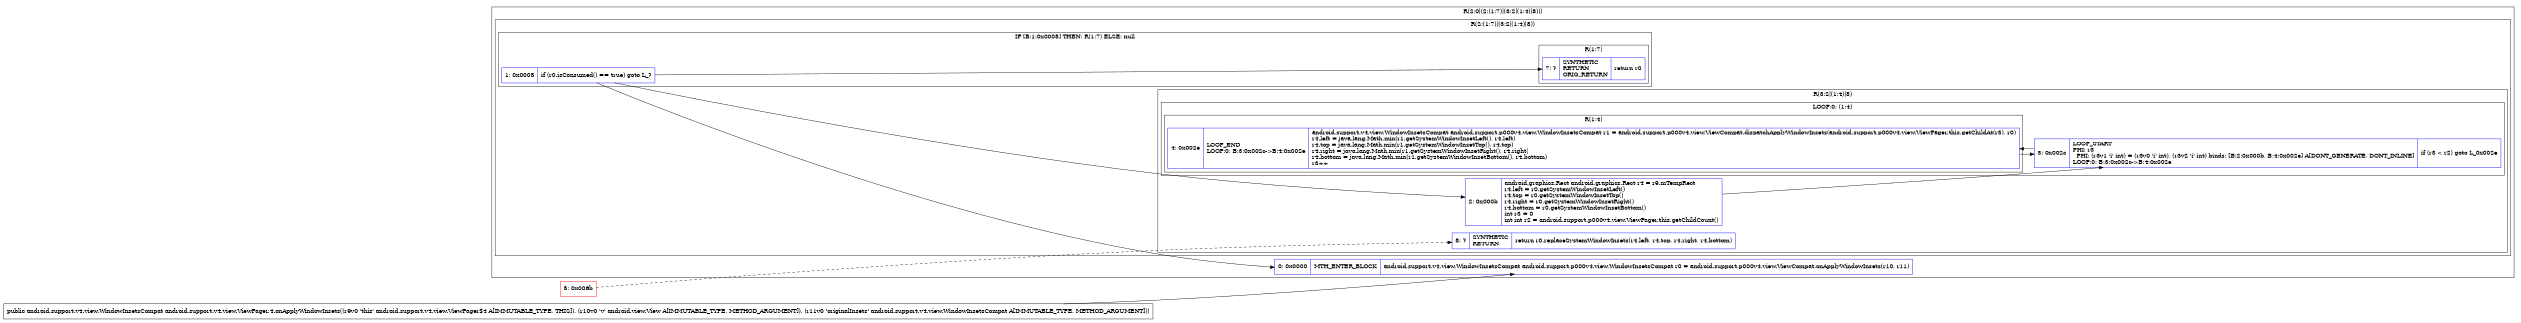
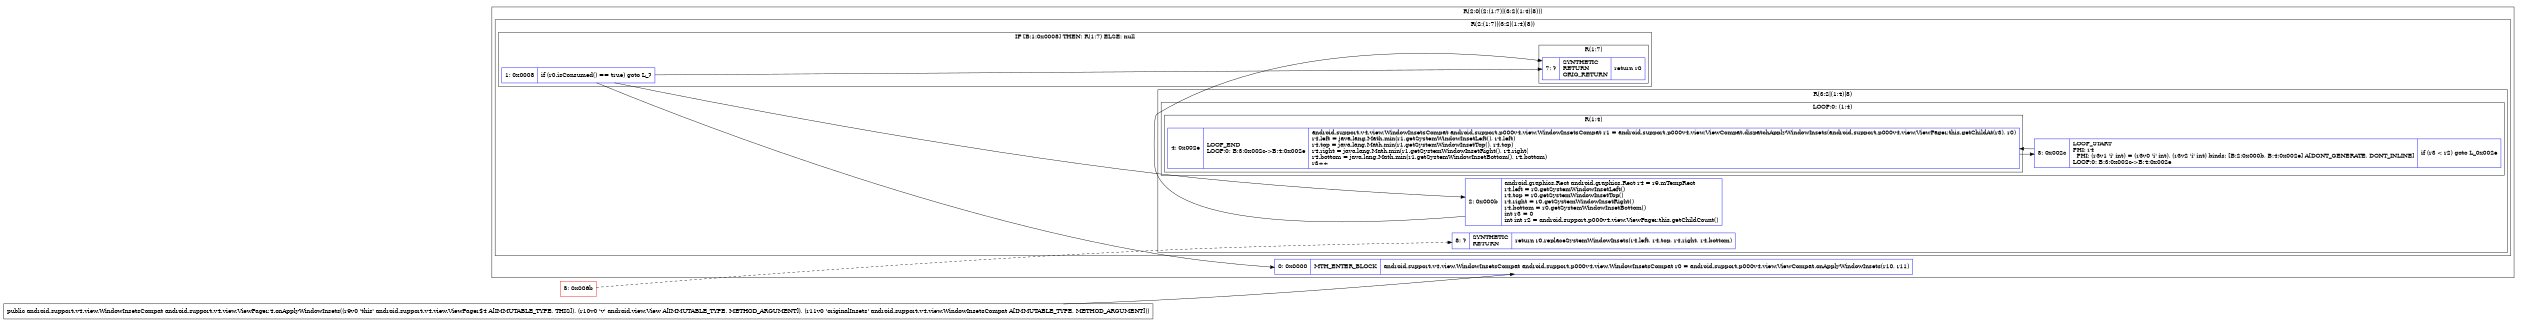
node "3: 0x002c": text "PHI: r3" -> "PHI: r4"
edge "2: 0x000b" -> "3: 0x002c": now "2: 0x000b" -> "7: ?"
